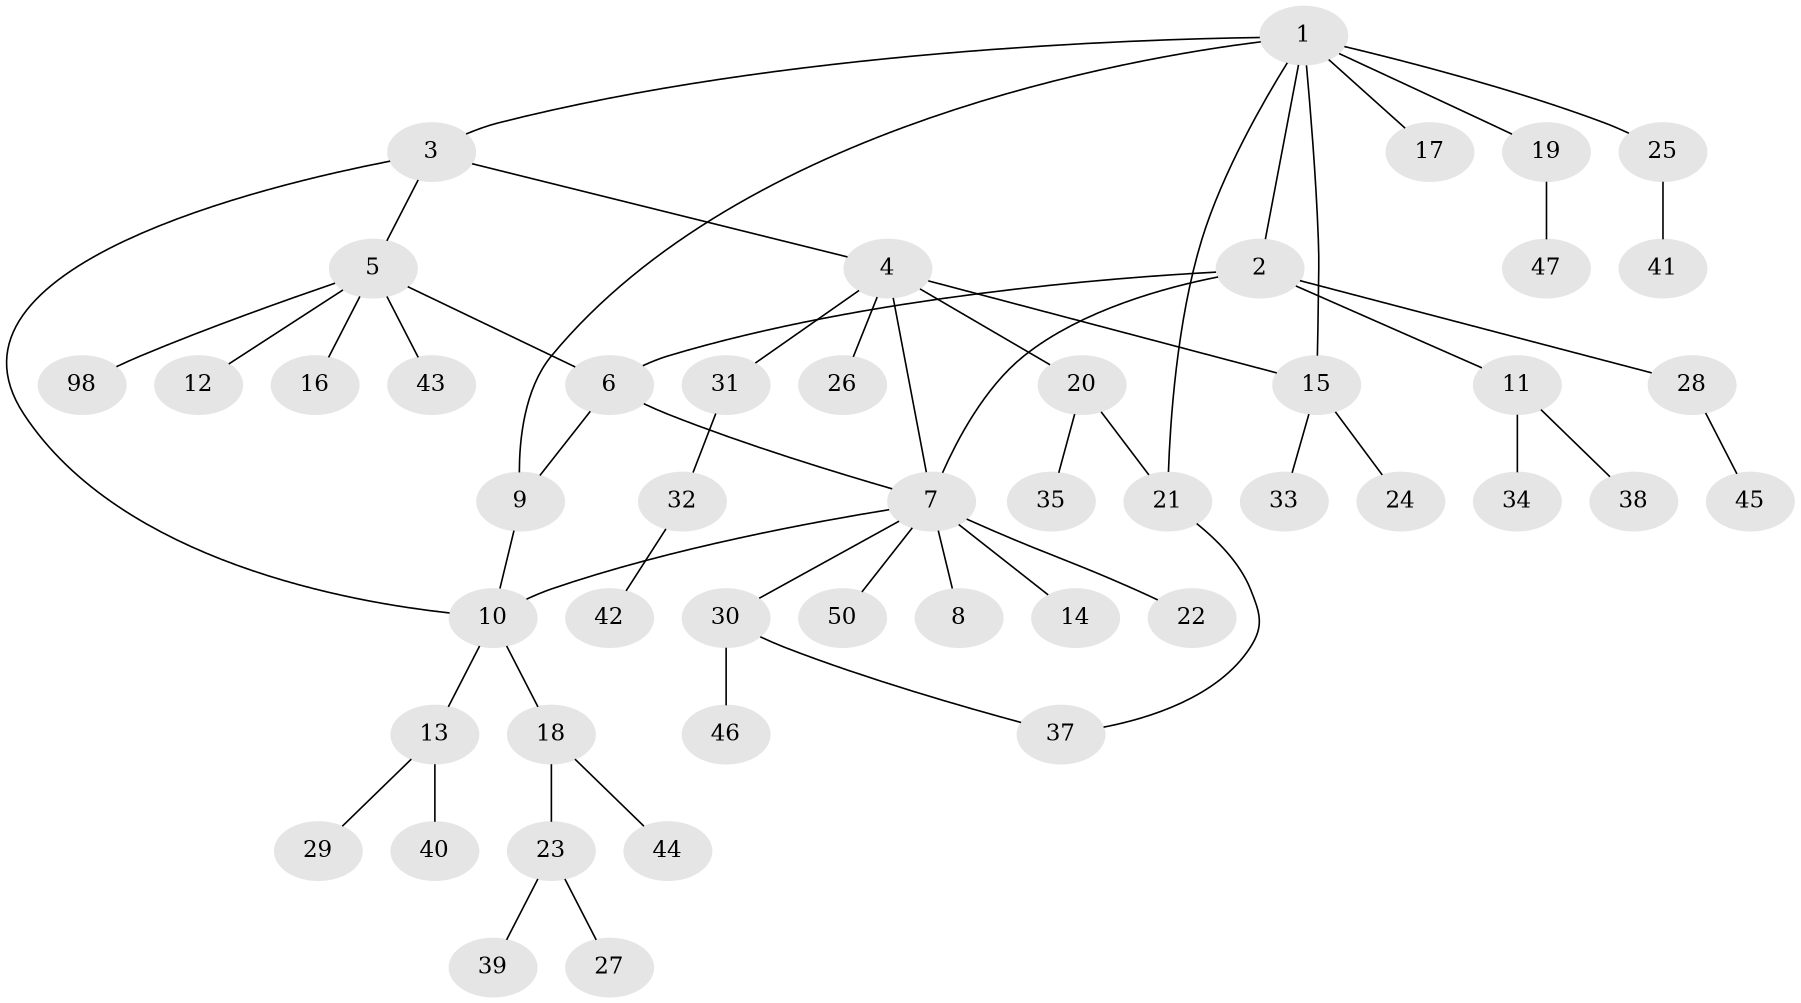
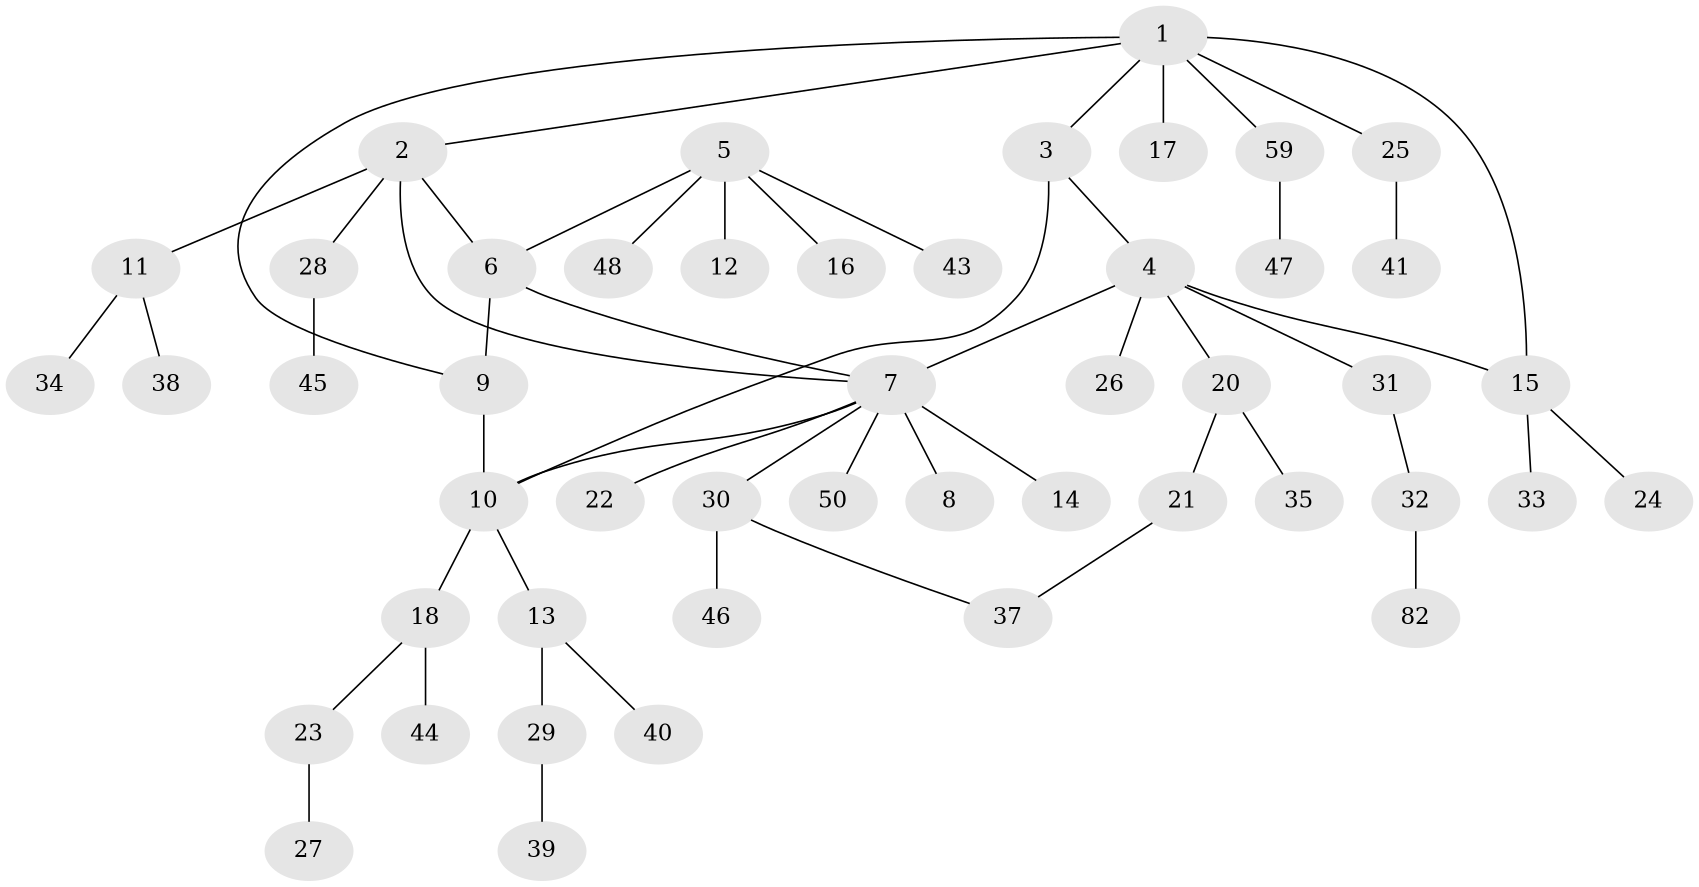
node "19": label "19" -> "59"
edge "3" -- "5": removed
edge "1" -- "21": removed
node "98": label "98" -> "48"
node "42": label "42" -> "82"
edge "23" -- "39": now "29" -- "39"
